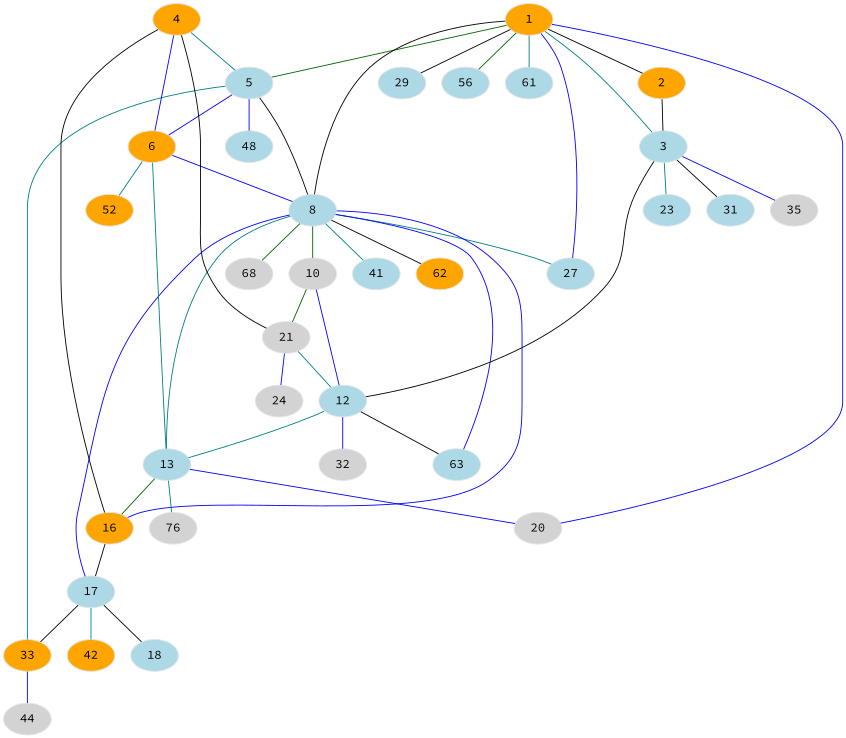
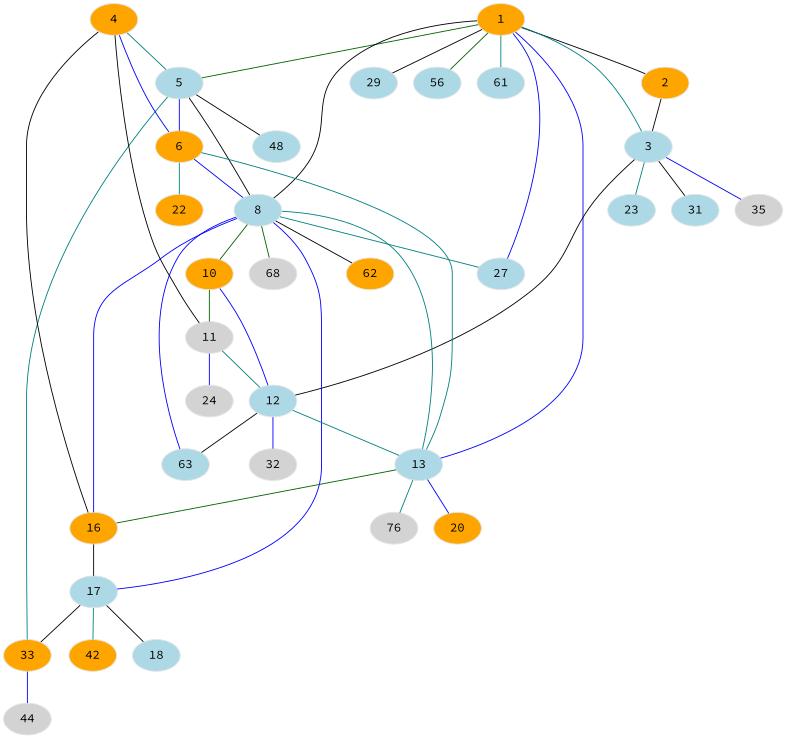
edge "5" -- "48": color blue -> black
node "52": label "52" -> "22"
edge "1" -- "20": now "1" -- "13"
node "10": fillcolor lightgrey -> orange
node "41": removed
node "21": label "21" -> "11"
node "20": fillcolor lightgrey -> orange
